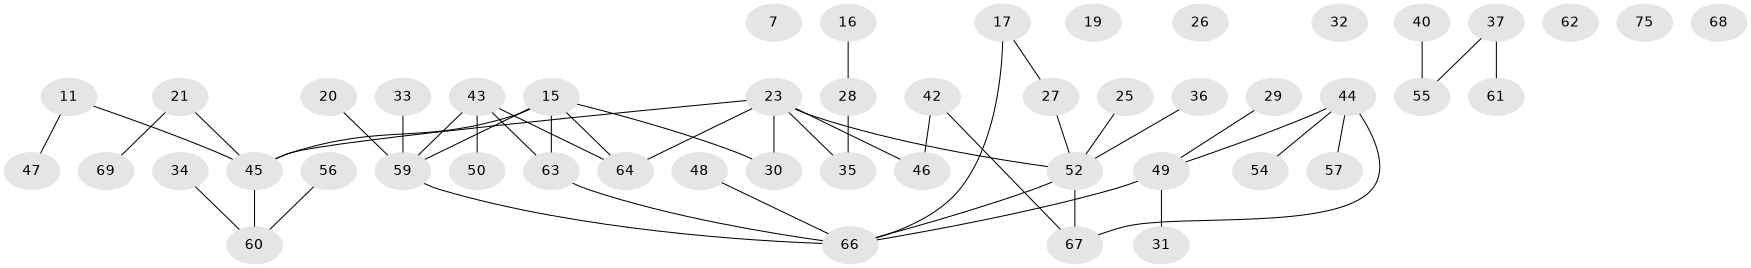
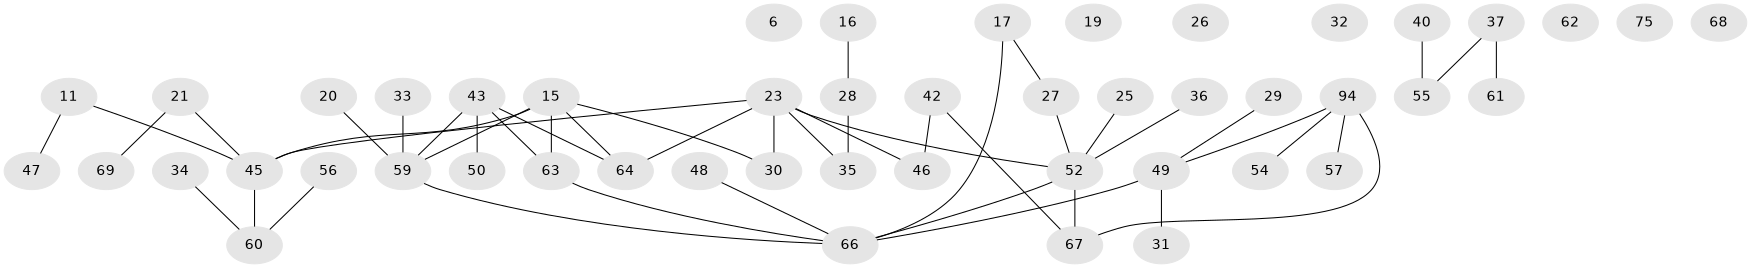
node "7": label "7" -> "6"
node "44": label "44" -> "94"
